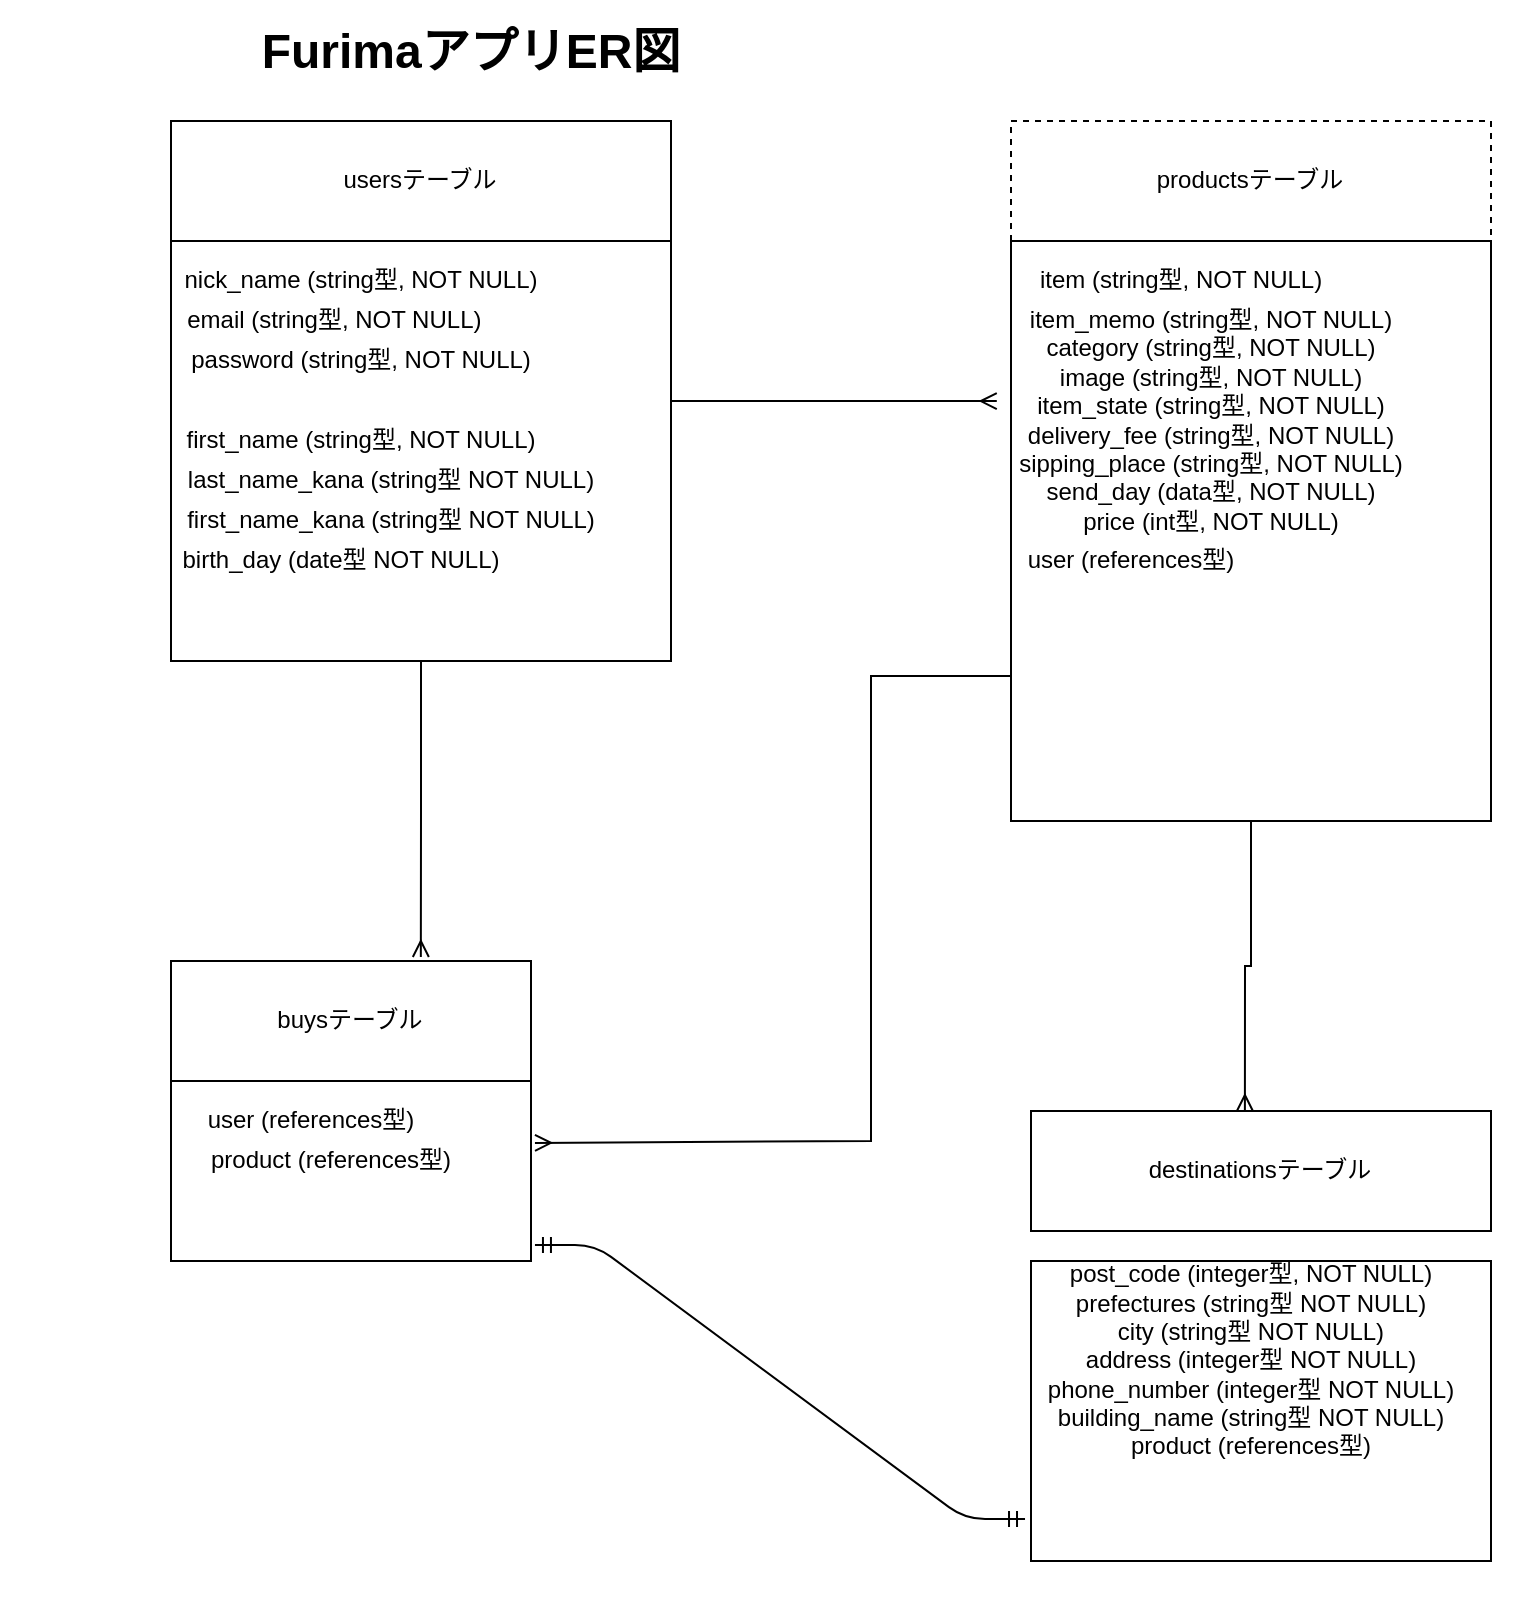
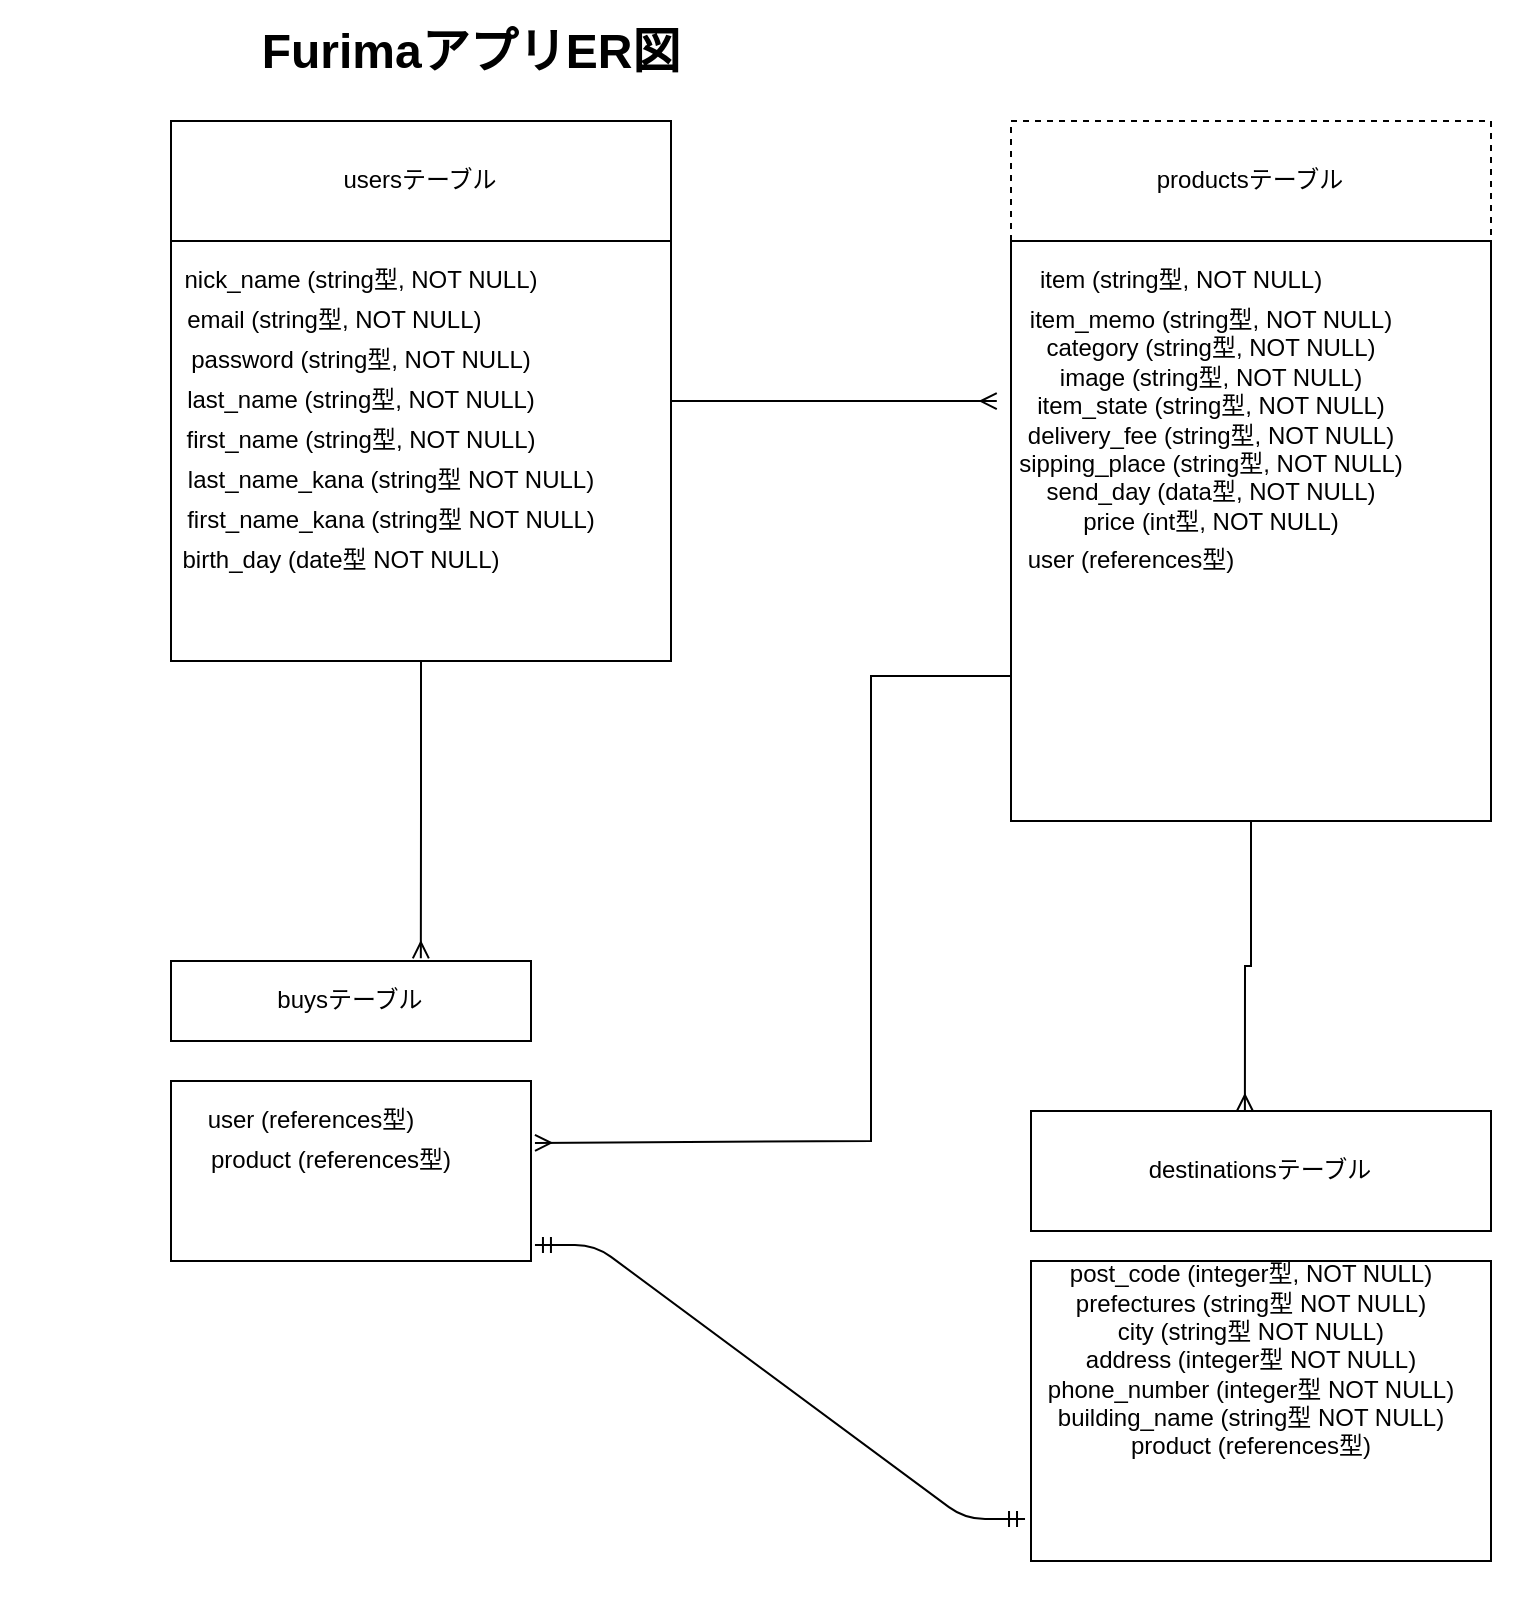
node "last_name (string型, NOT NULL)": added
node "buysテーブル": size 360x120 -> 360x80
